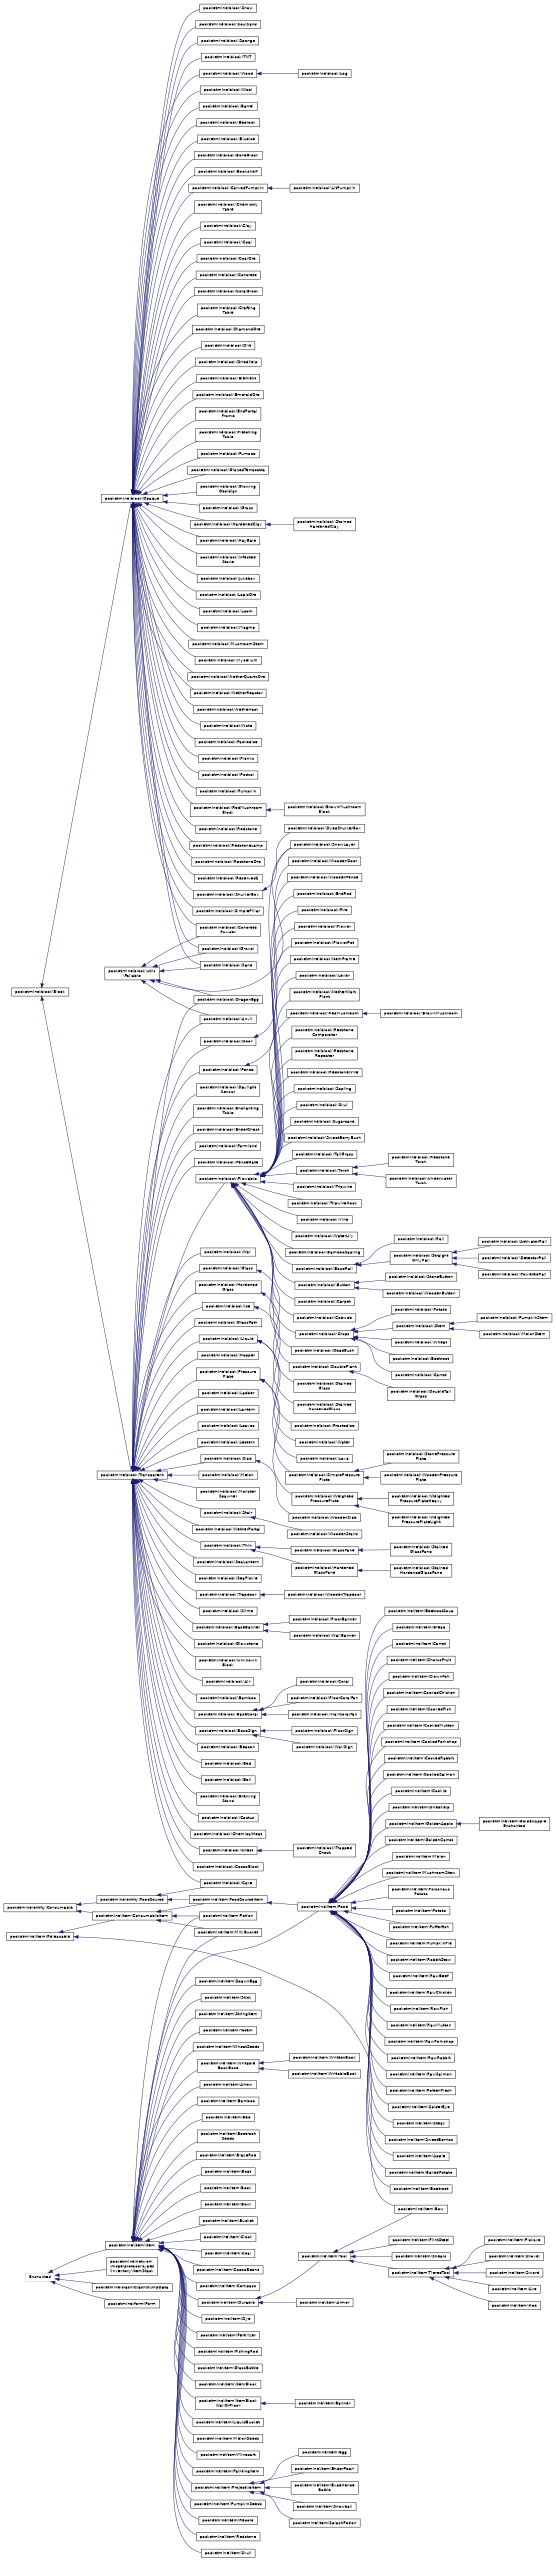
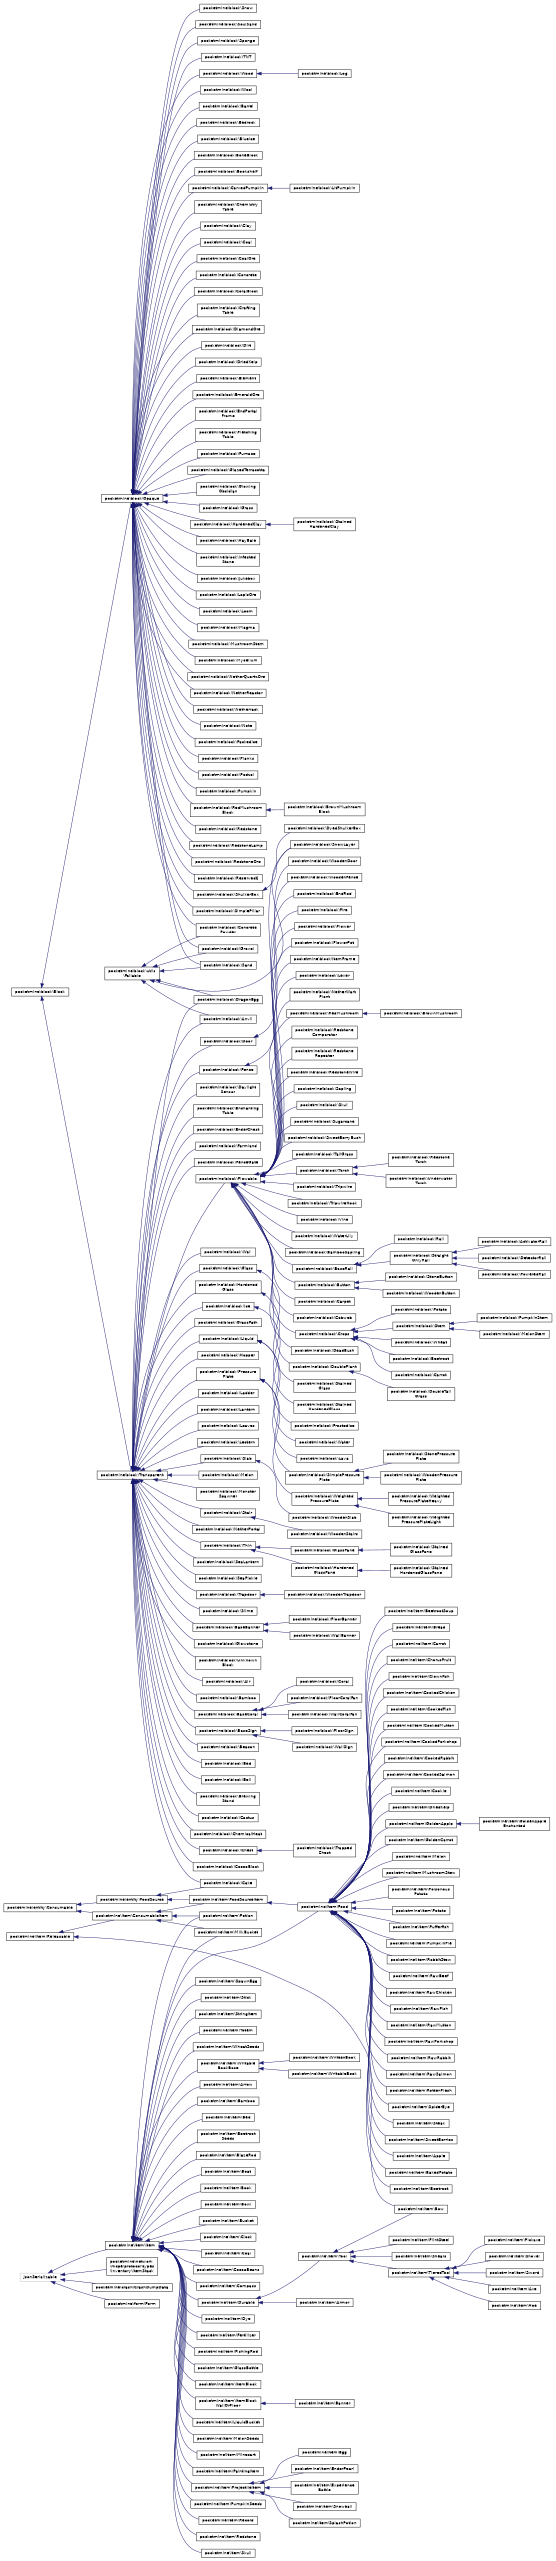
node "Enchanted": label "Enchanted" -> "JsonSerializable"
